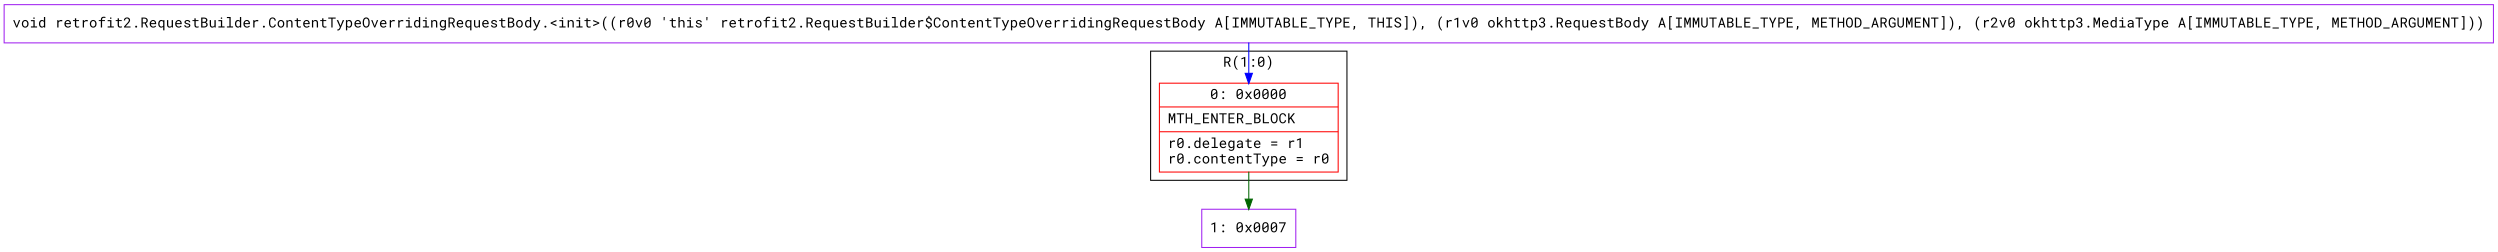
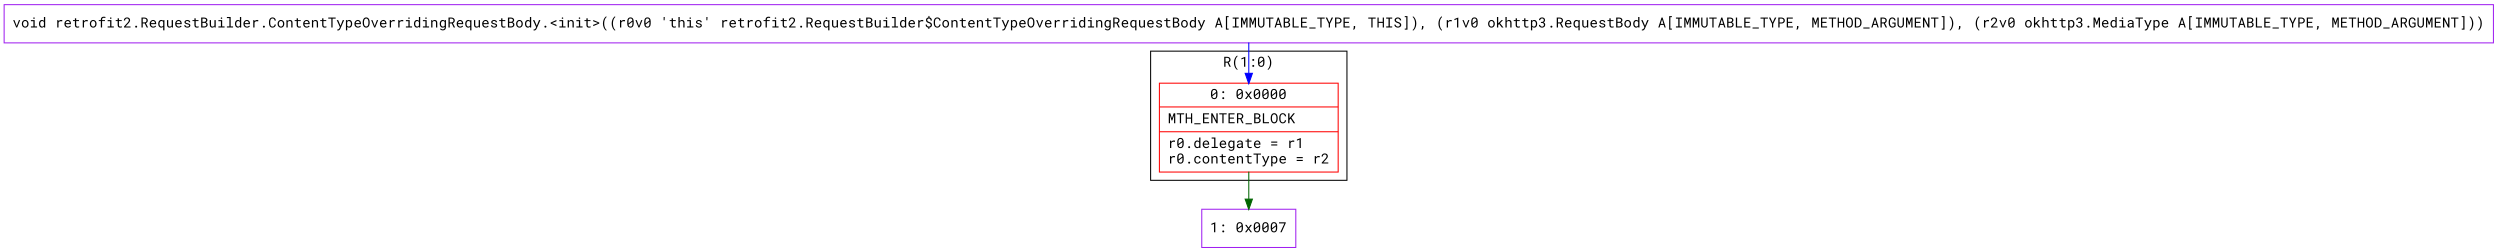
node "0: 0x0000": text "r0.contentType = r0" -> "r0.contentType = r2"
